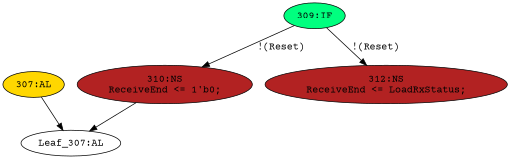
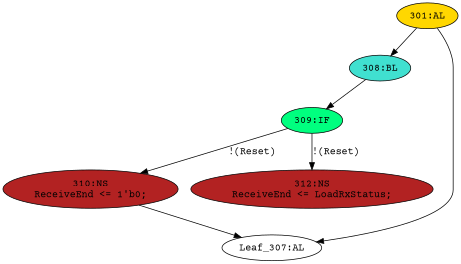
node "308:BL": added
node "307:AL": label "307:AL" -> "301:AL"
